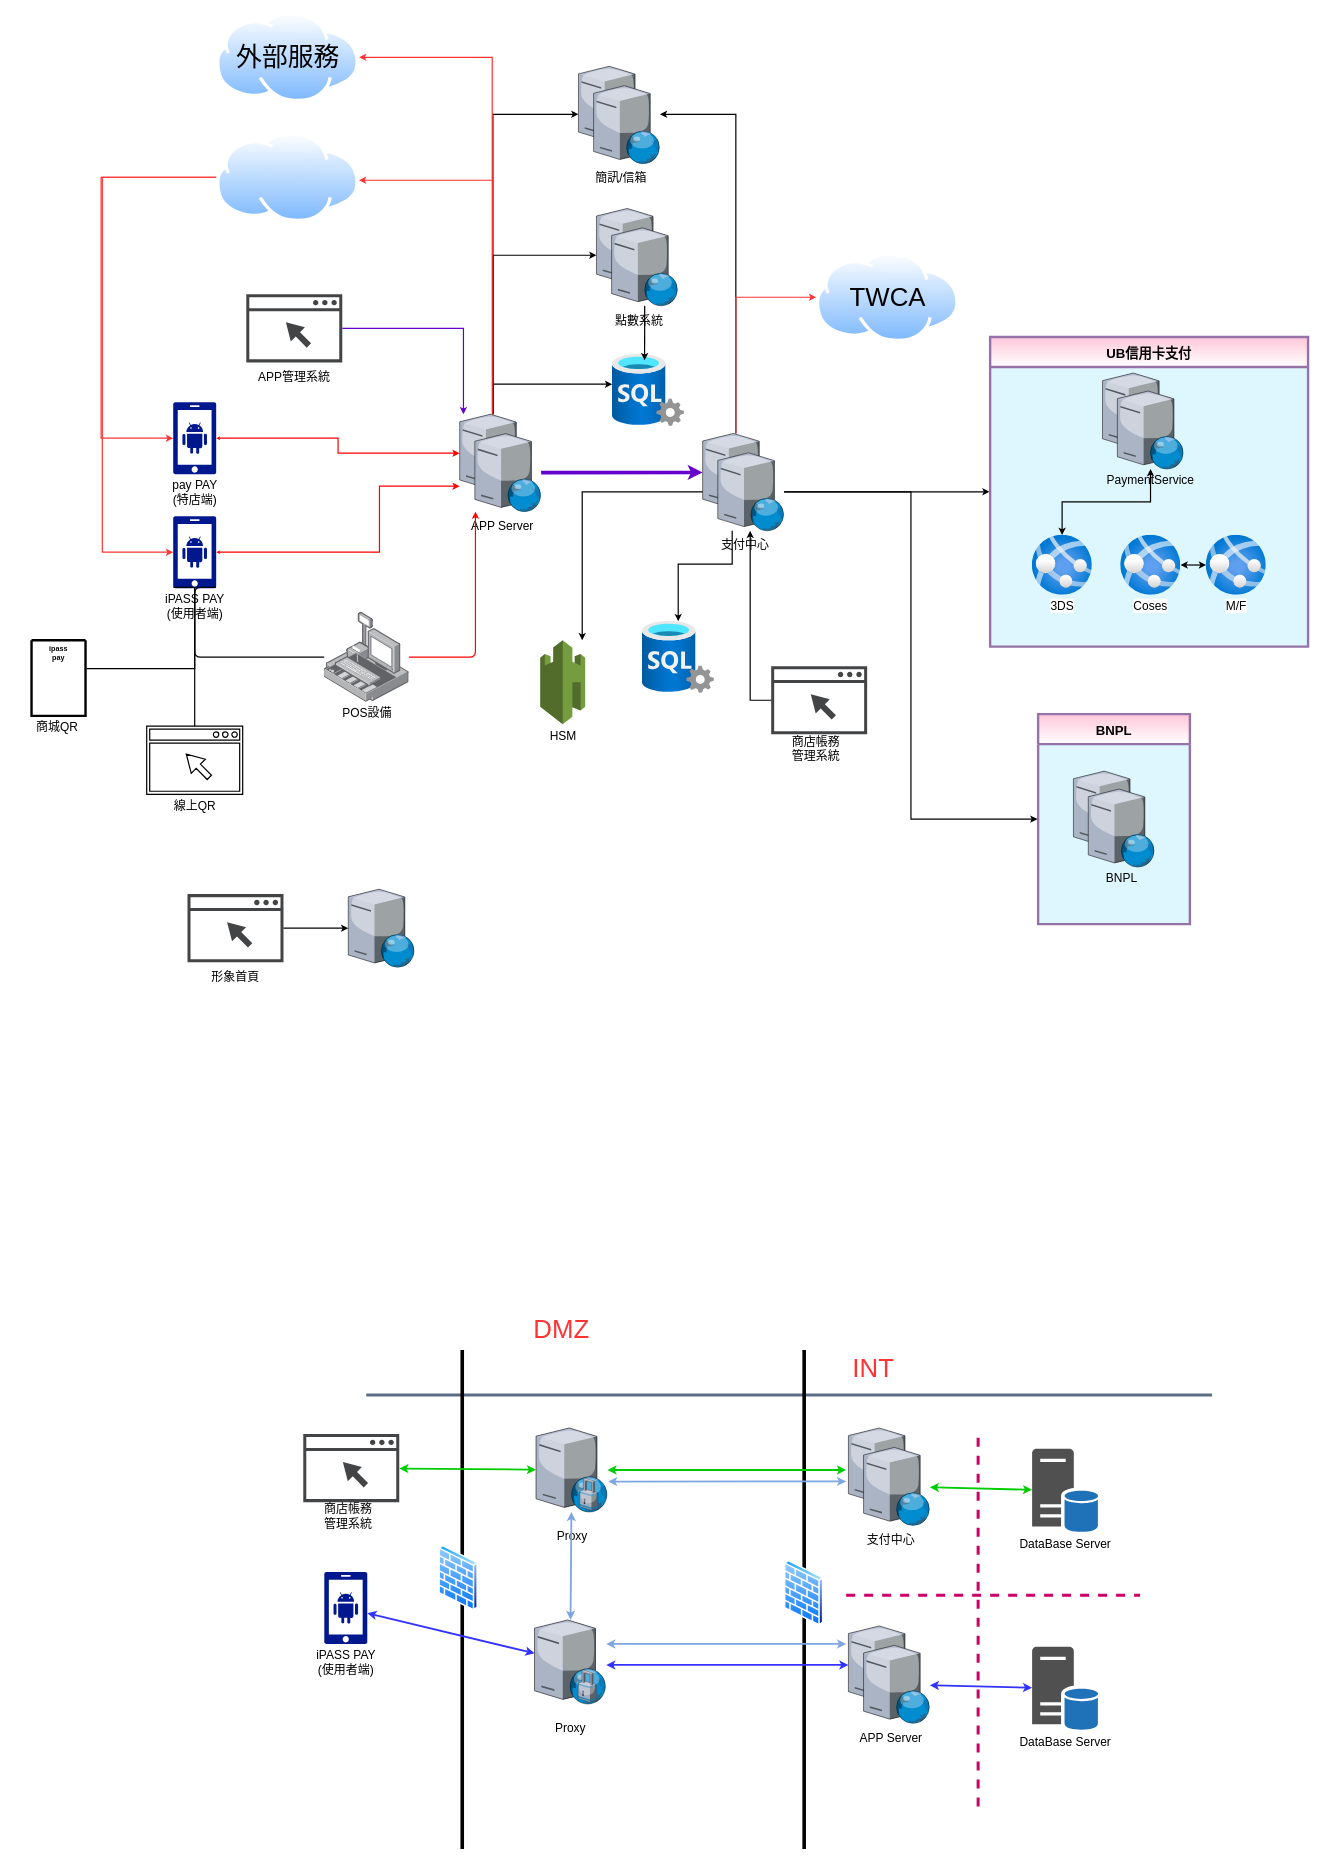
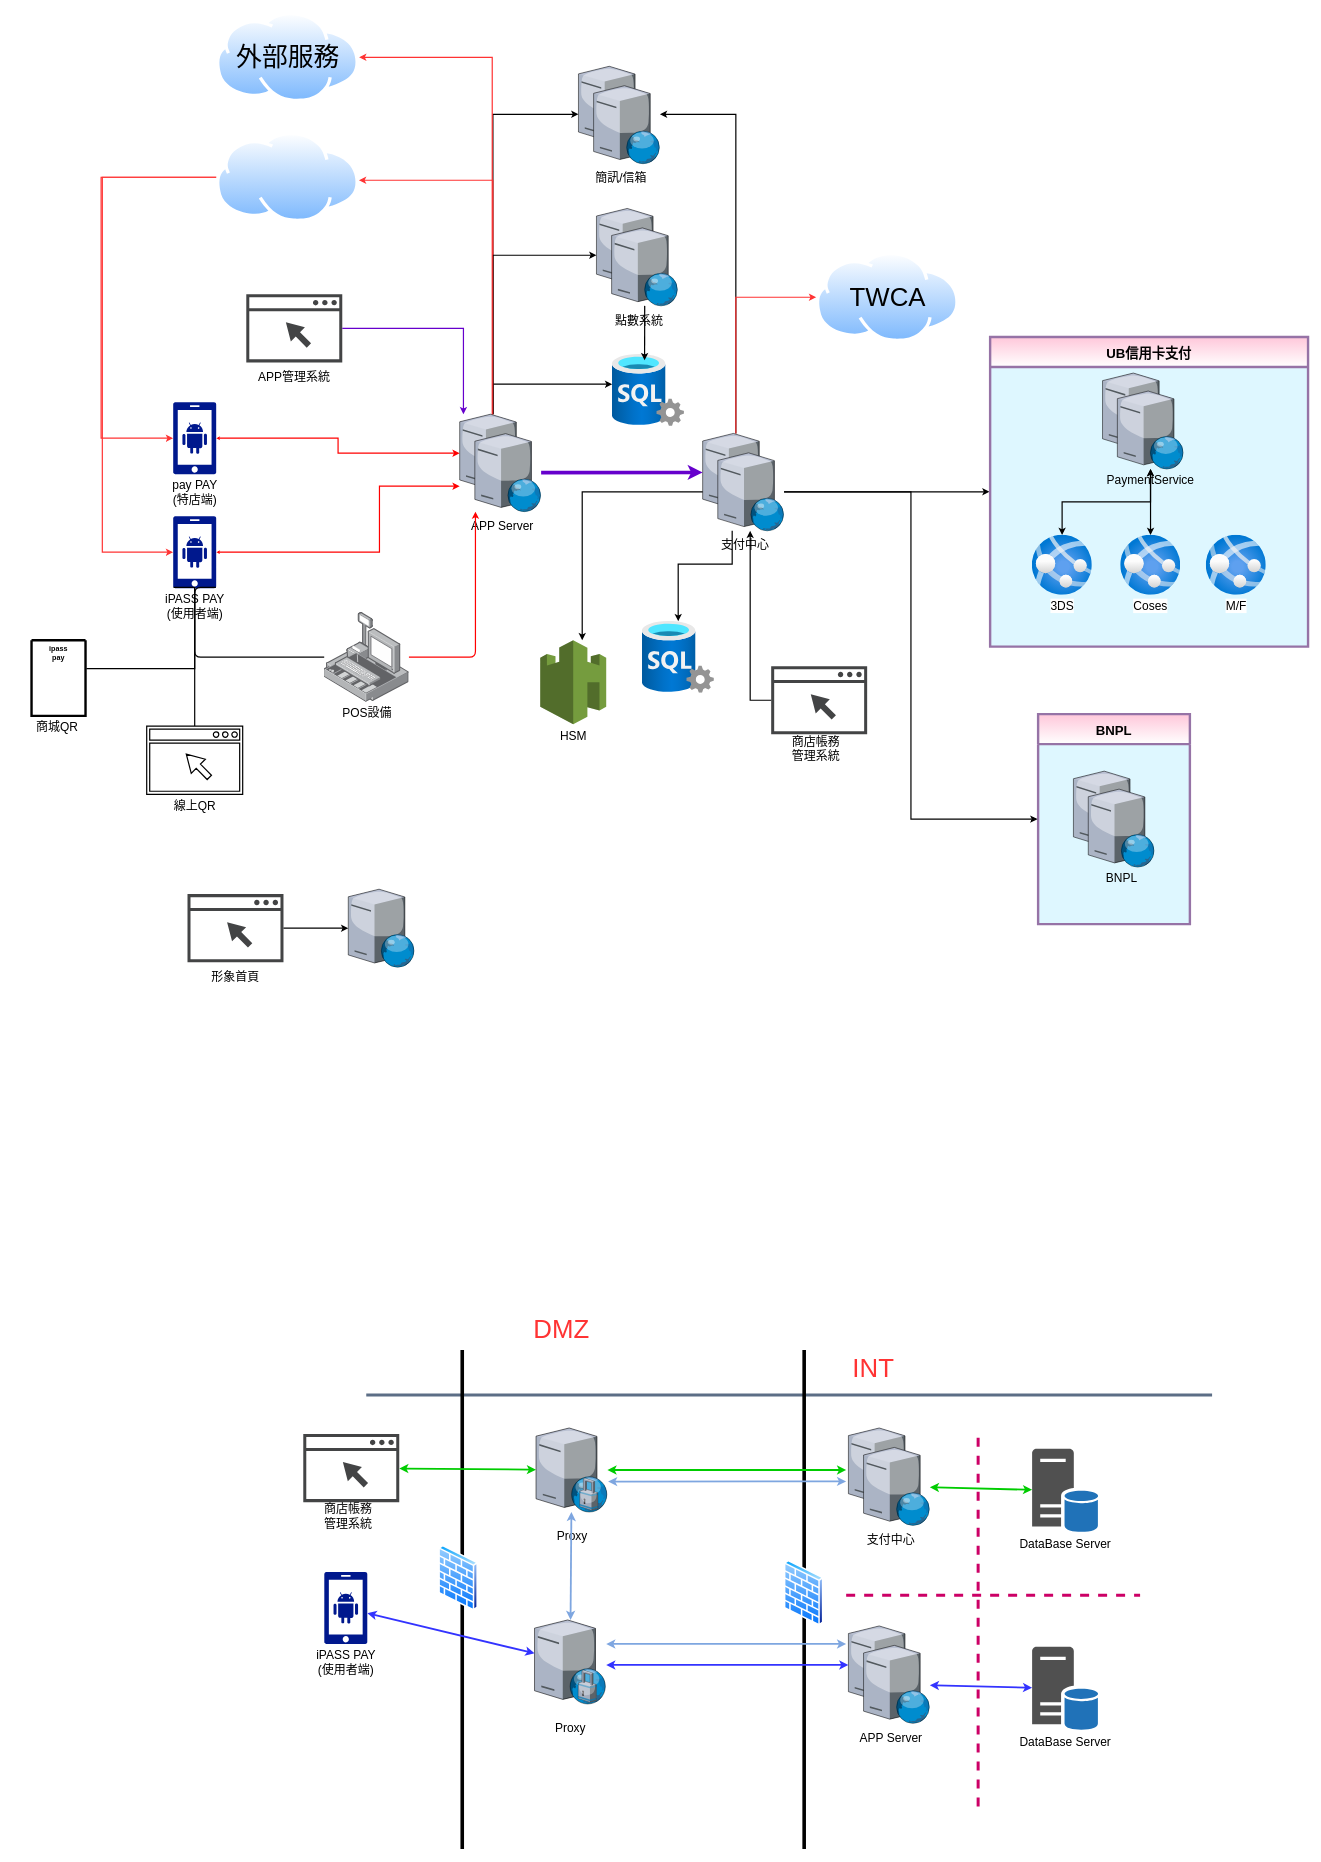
edge "Coses" -- "M/F": now "Coses" -- "PaymentService"
node "HSM": size 45x84 -> 66x84
